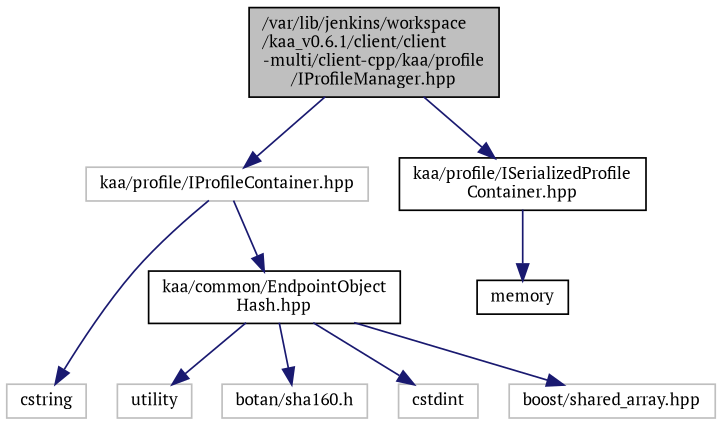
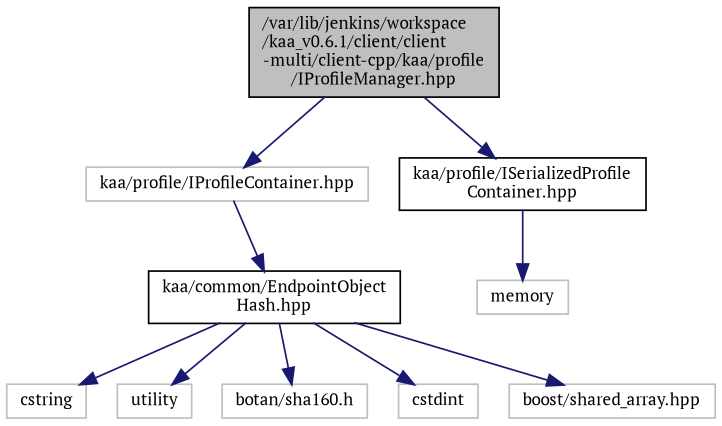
edge "kaa/profile/IProfileContainer.hpp" -> "cstring": now "kaa/common/EndpointObject Hash.hpp" -> "cstring"
node "memory": color black -> grey75
